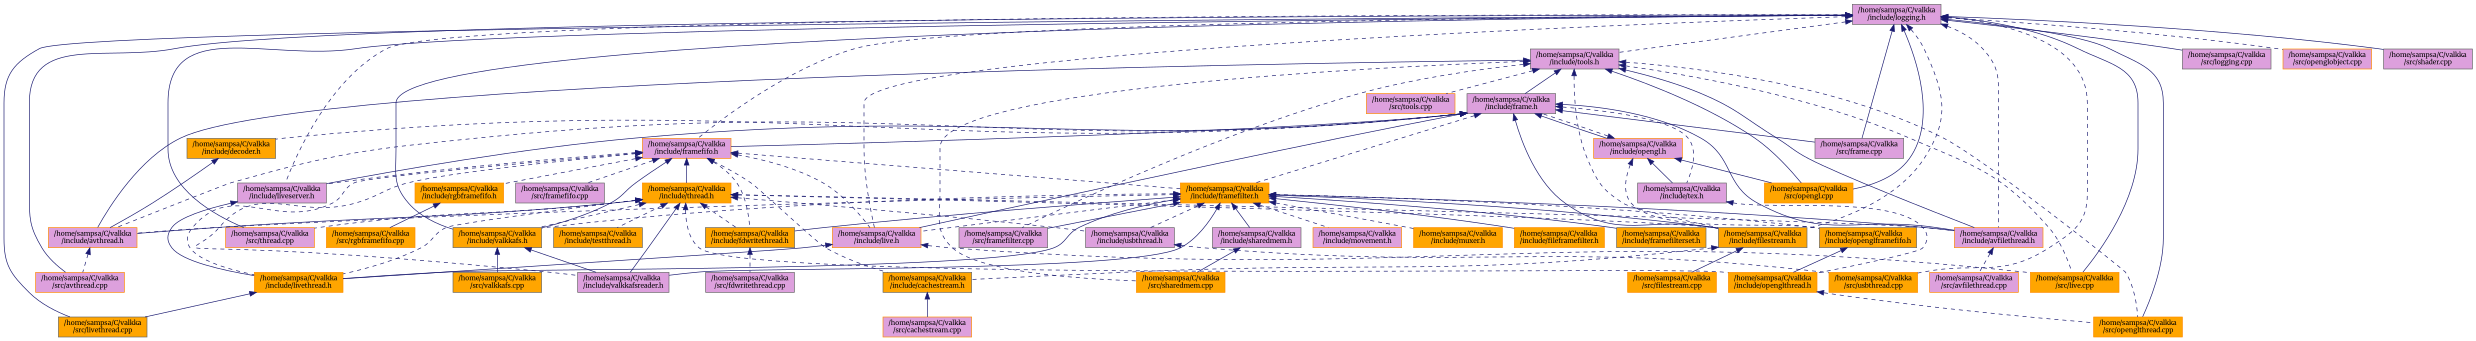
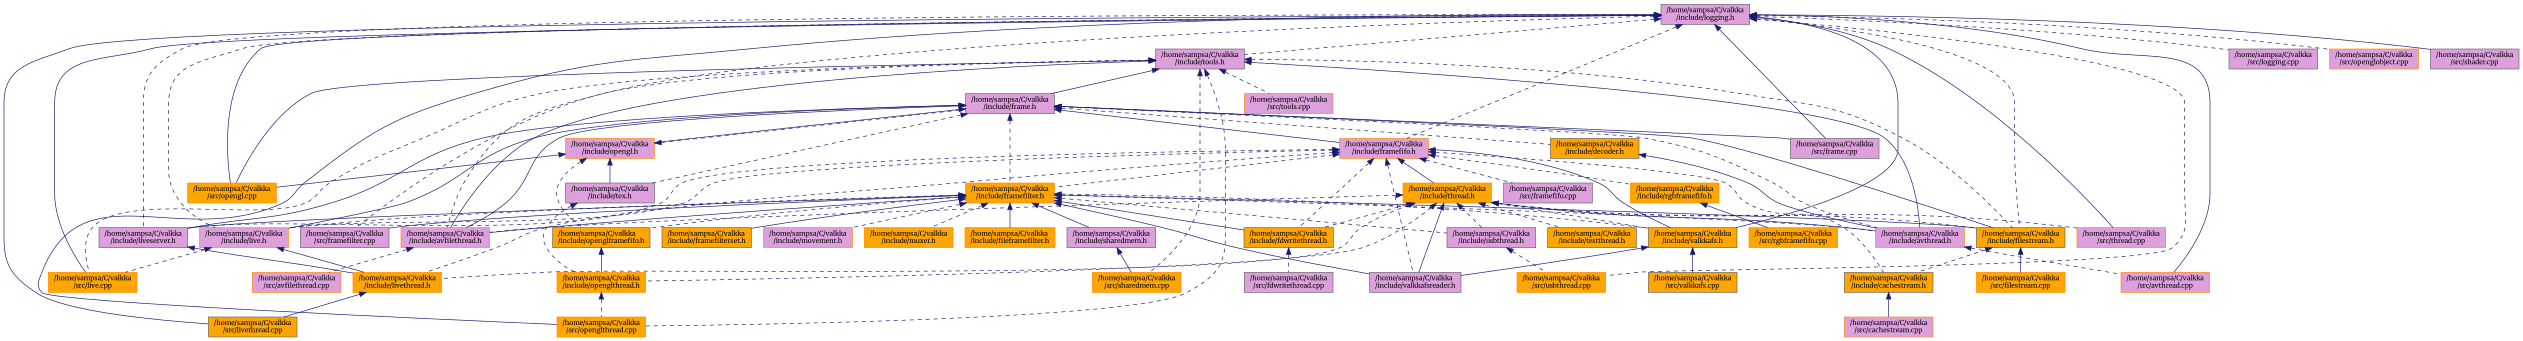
edge "/home/sampsa/C/valkka /src/logging.cpp" -> "/home/sampsa/C/valkka /include/logging.h": style solid -> dashed
edge "/home/sampsa/C/valkka /include/livethread.h" -> "/home/sampsa/C/valkka /include/framefilter.h": now "/home/sampsa/C/valkka /include/liveserver.h" -> "/home/sampsa/C/valkka /include/framefilter.h"
